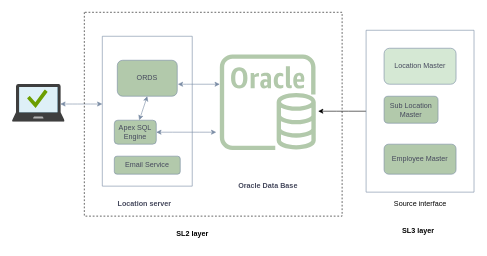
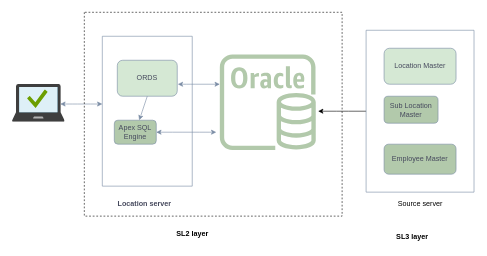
node "ORDS": fillcolor #b2c9ab -> #d5e8d4
edge "ORDS" -- "Apex SQL Engine": arrowhead classic -> none
node "Email Service": removed
node "Oracle Data Base": removed
node "Source interface": label "Source interface" -> "Source server"
node "SL3 layer": moved (426, 231) -> (420, 237)
